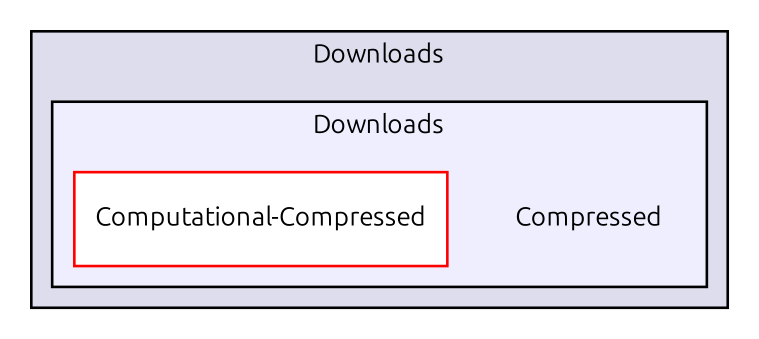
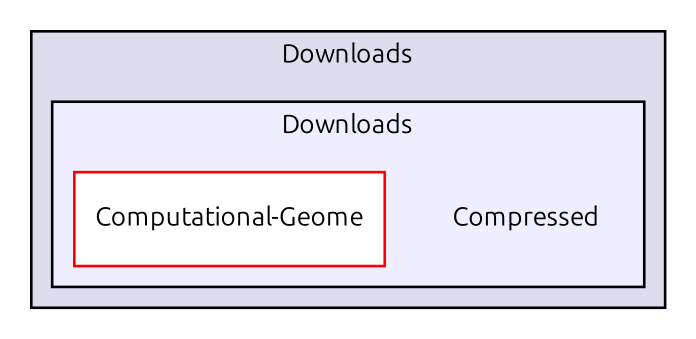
node "Computational-Compressed": label "Computational-Compressed" -> "Computational-Geome"
